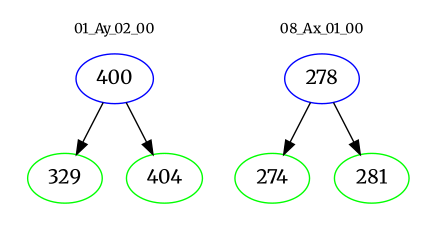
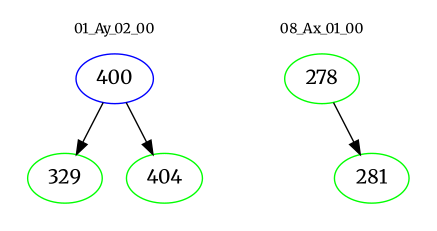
node "278": color blue -> green
node "274": removed
